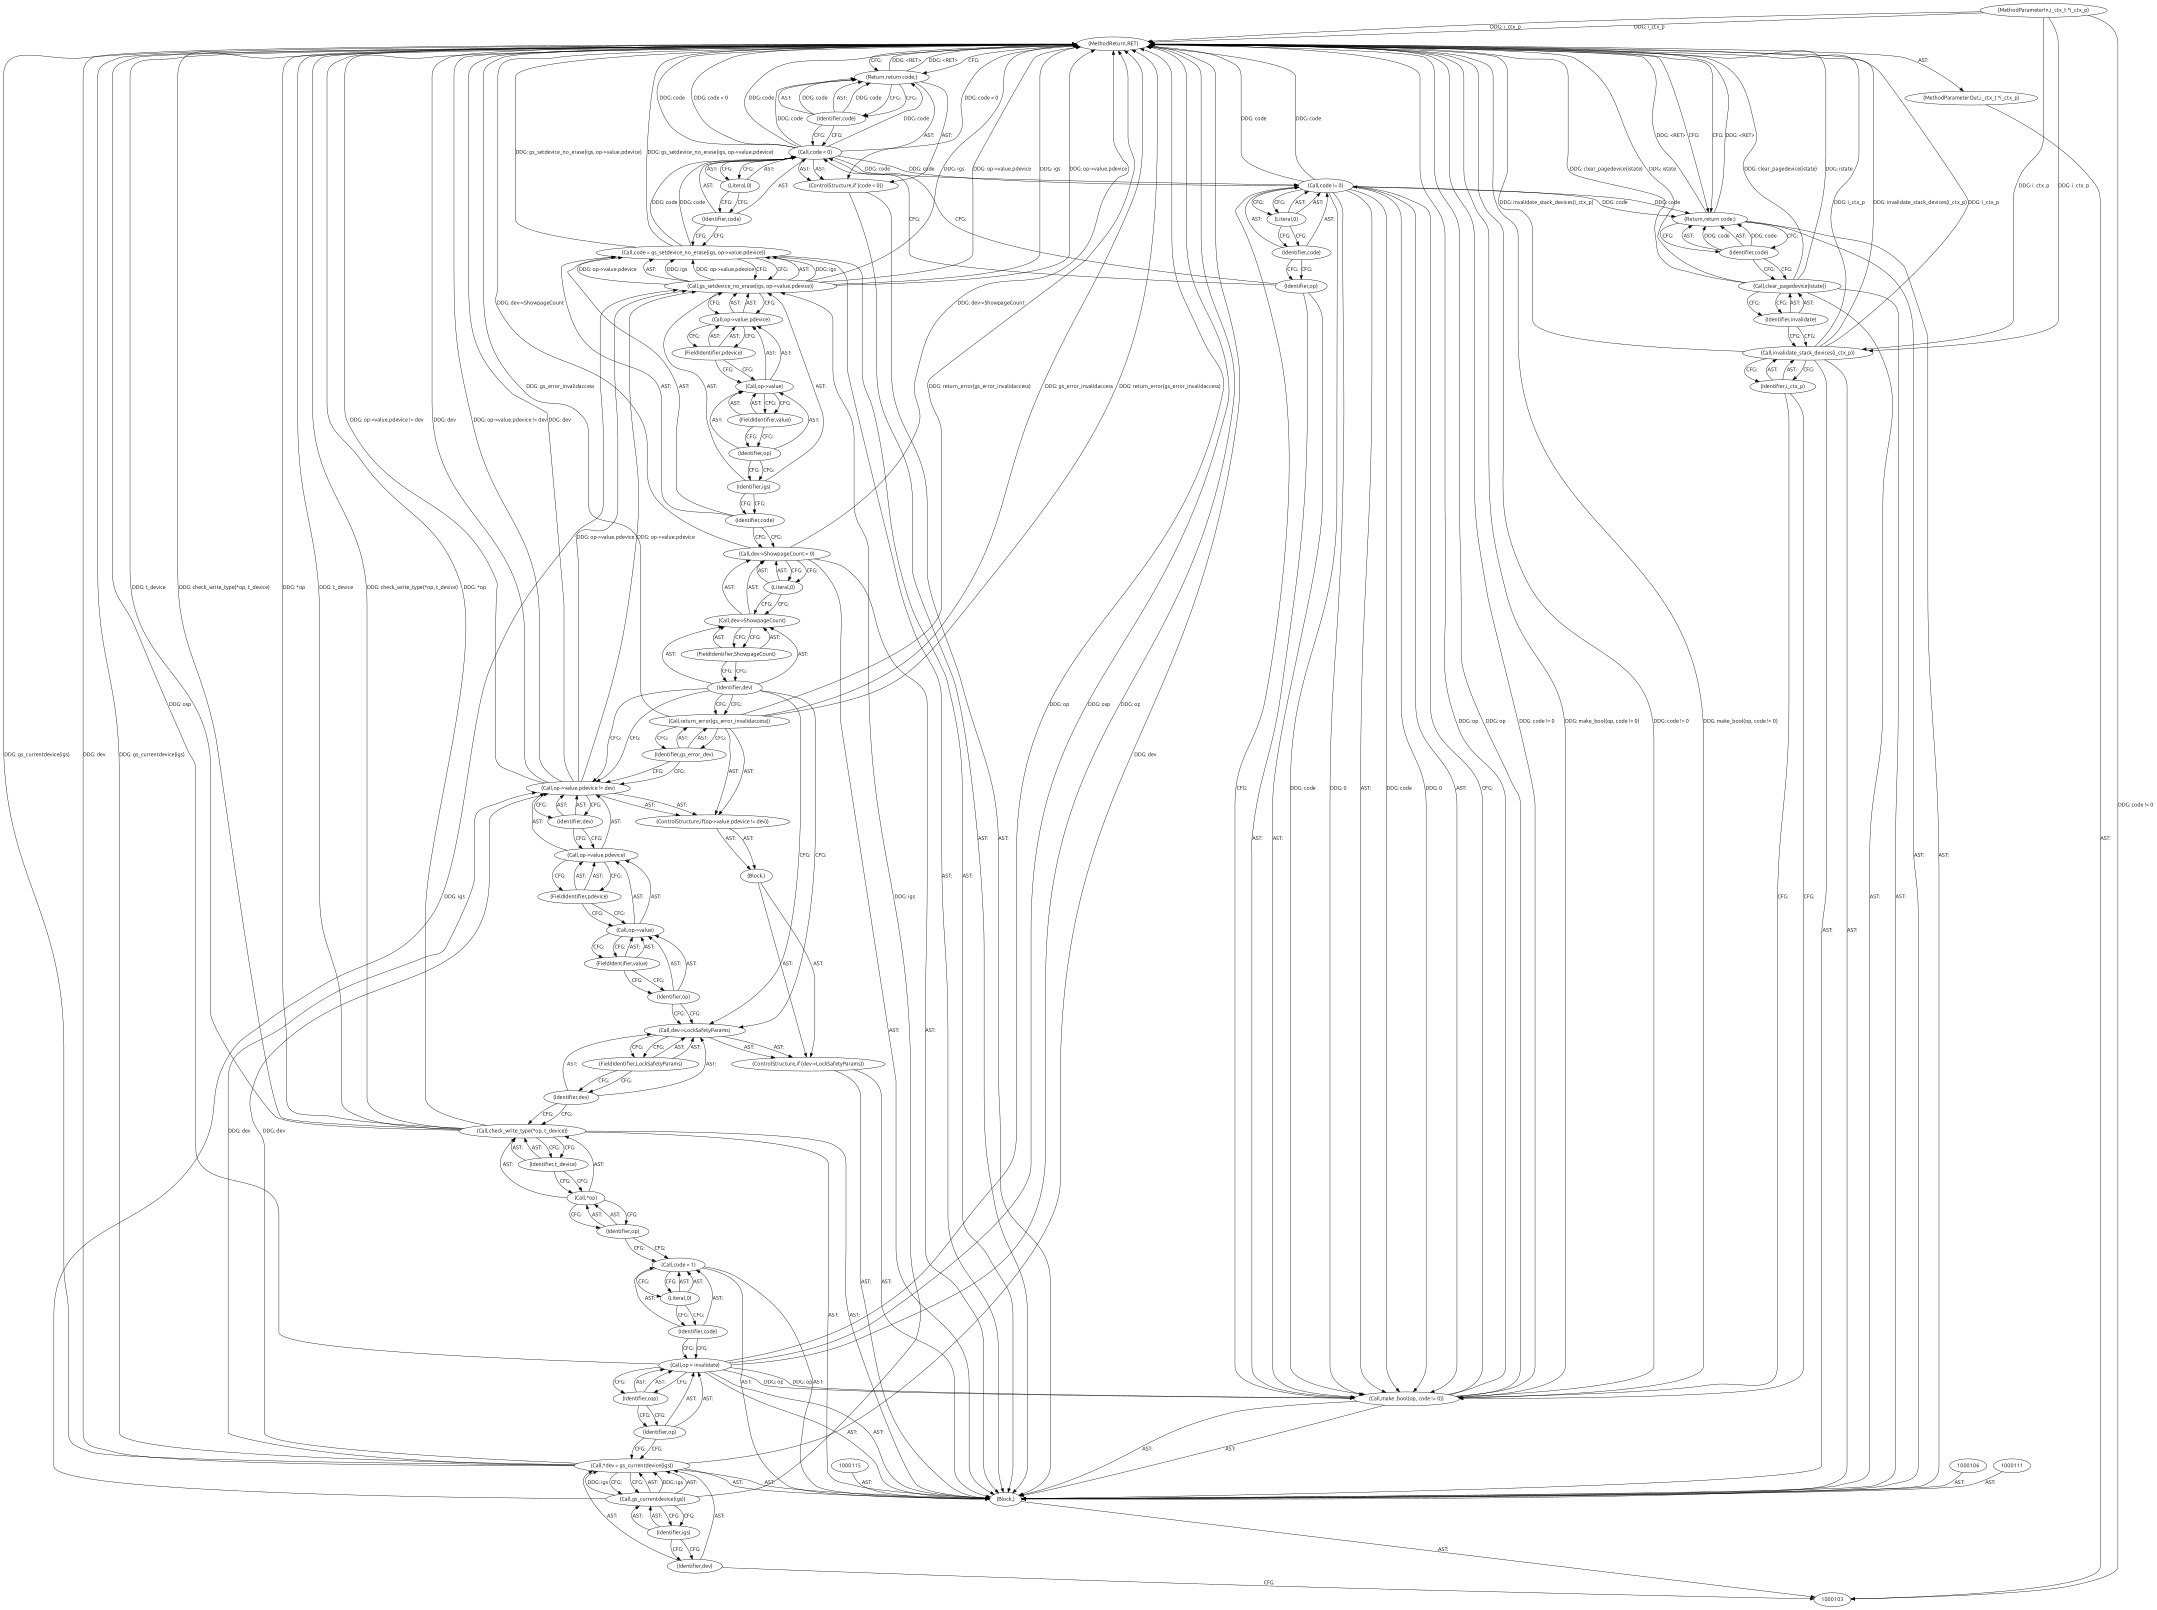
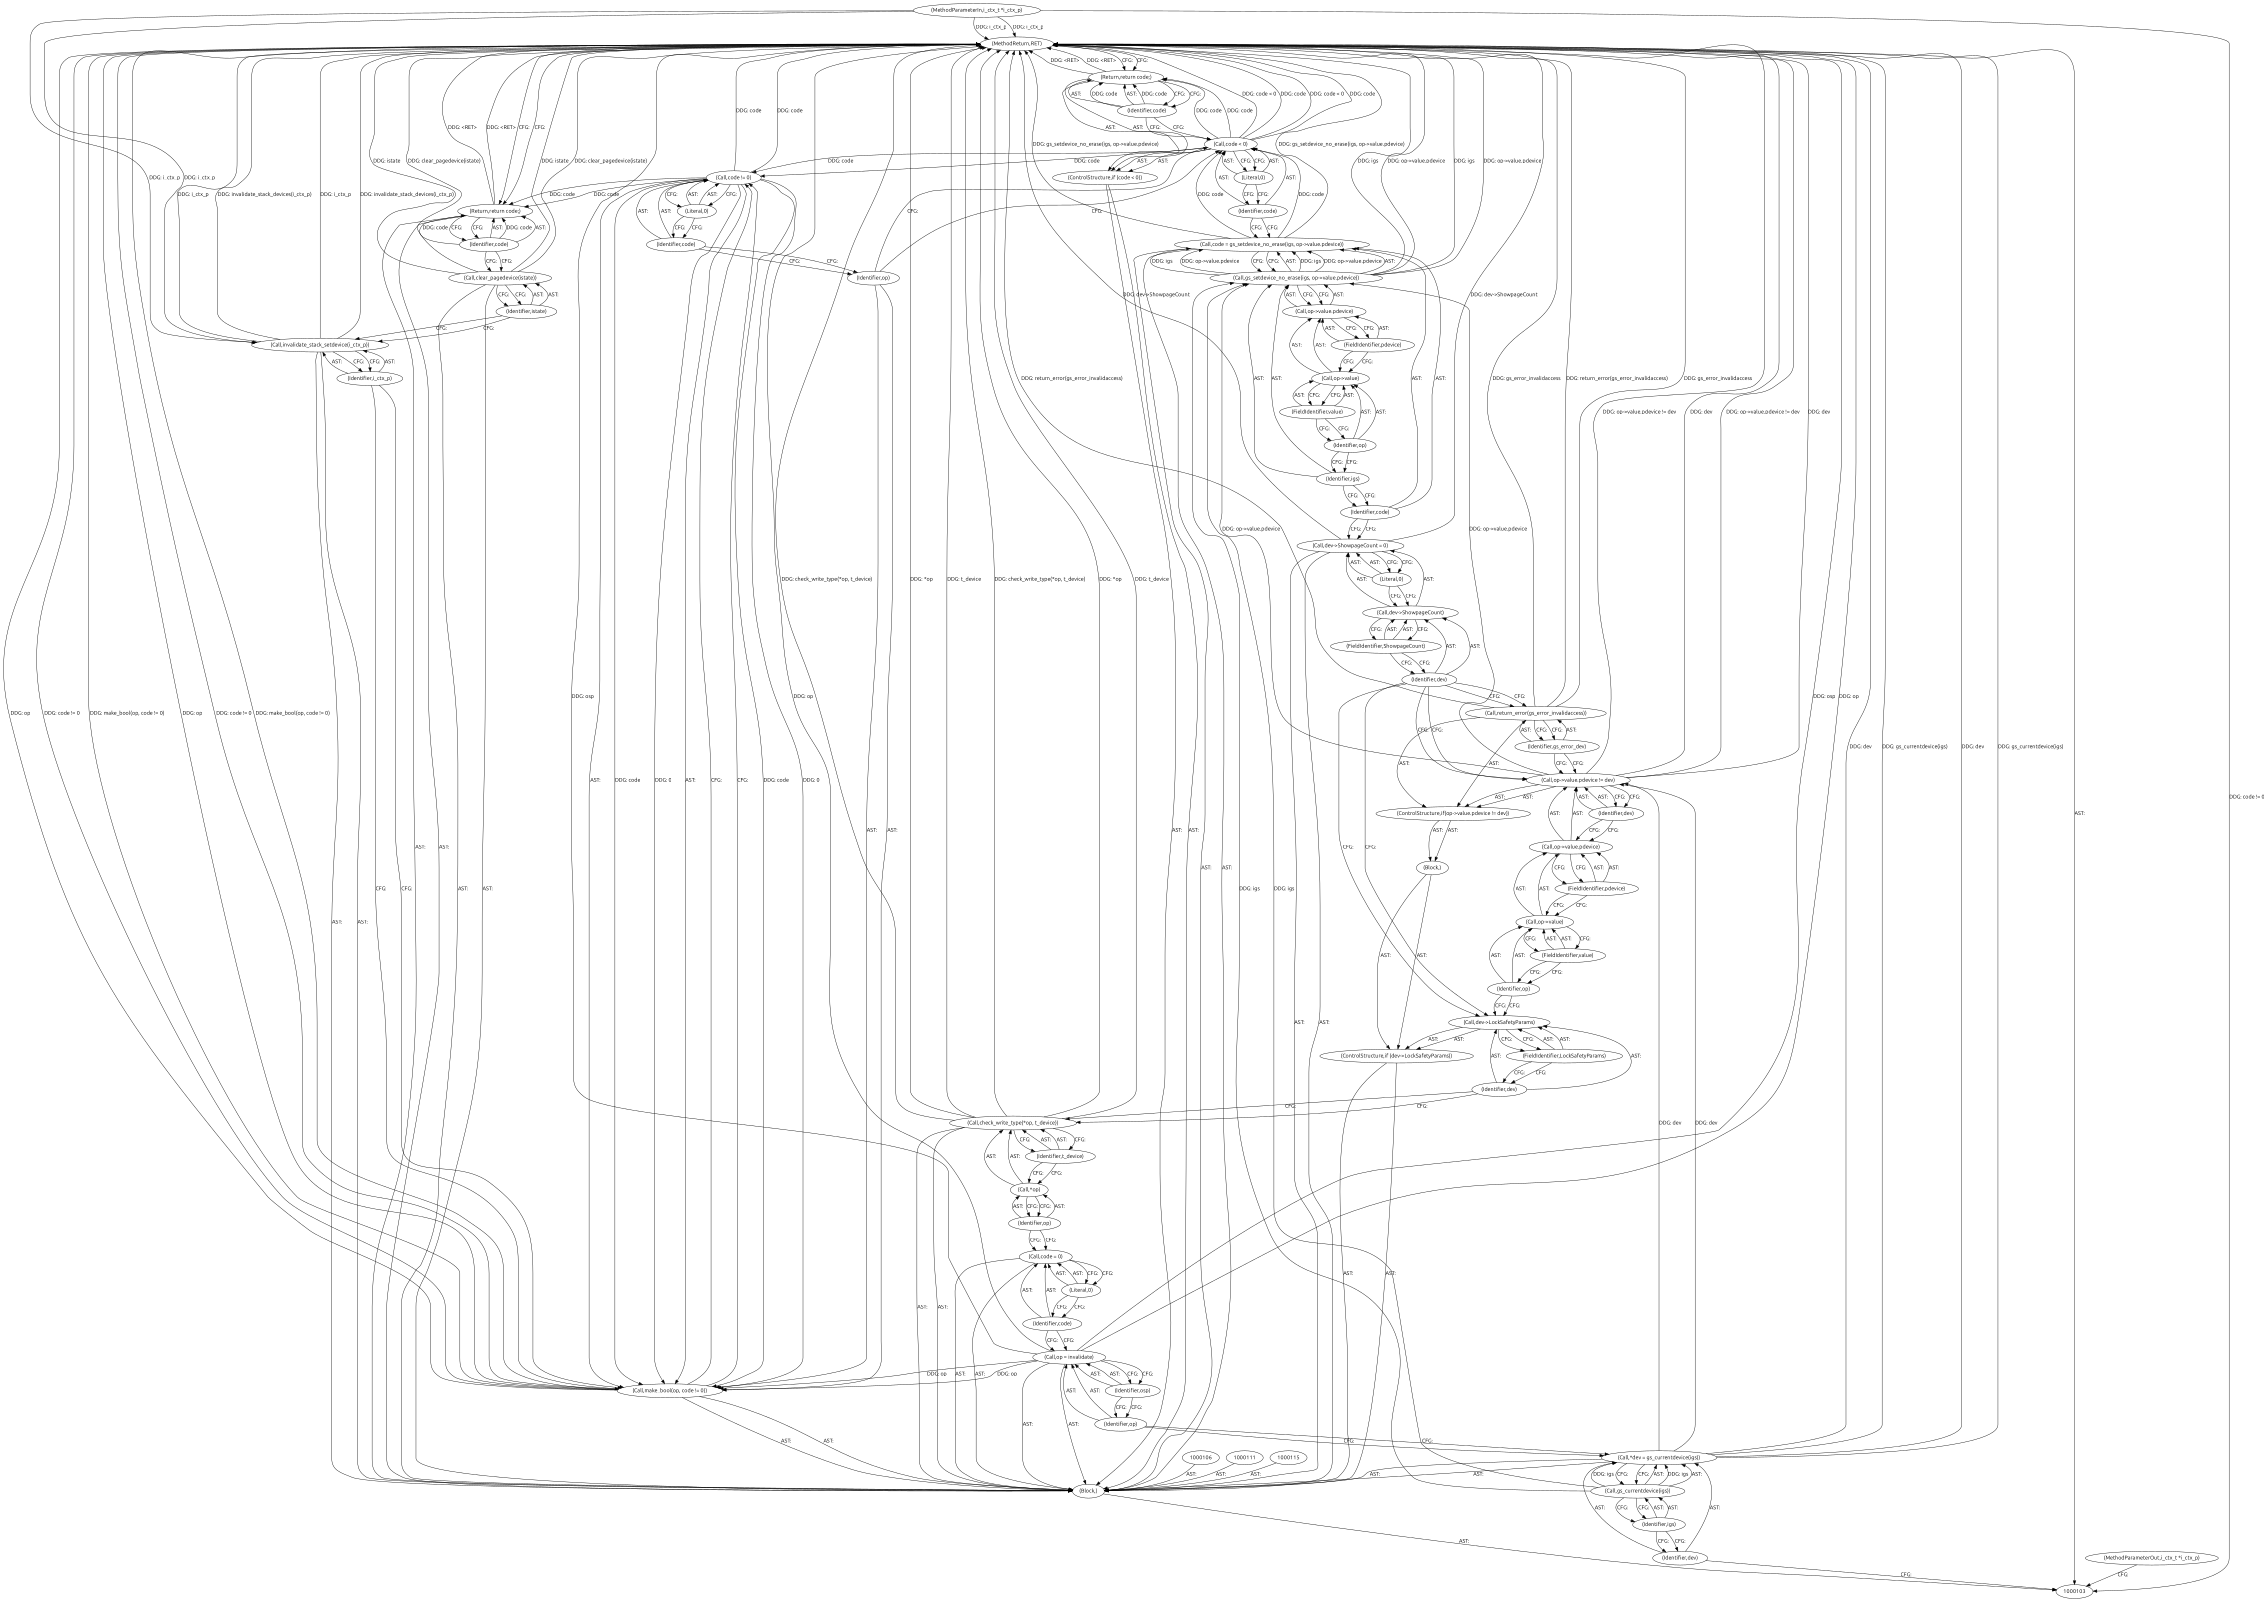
edge "(MethodReturn,RET)" -> "(MethodParameterOut,i_ctx_t *i_ctx_p)": now "(MethodReturn,RET)" -> "1000103"
node "(Identifier,invalidate)": label "(Identifier,invalidate)" -> "(Identifier,istate)"
node "(Call,invalidate_stack_devices(i_ctx_p))": label "(Call,invalidate_stack_devices(i_ctx_p))" -> "(Call,invalidate_stack_setdevice(i_ctx_p))"
edge "(MethodParameterOut,i_ctx_t *i_ctx_p)" -> "1000103": label "AST: " -> "CFG: "
node "(Call,code = 1)": label "(Call,code = 1)" -> "(Call,code = 0)"
